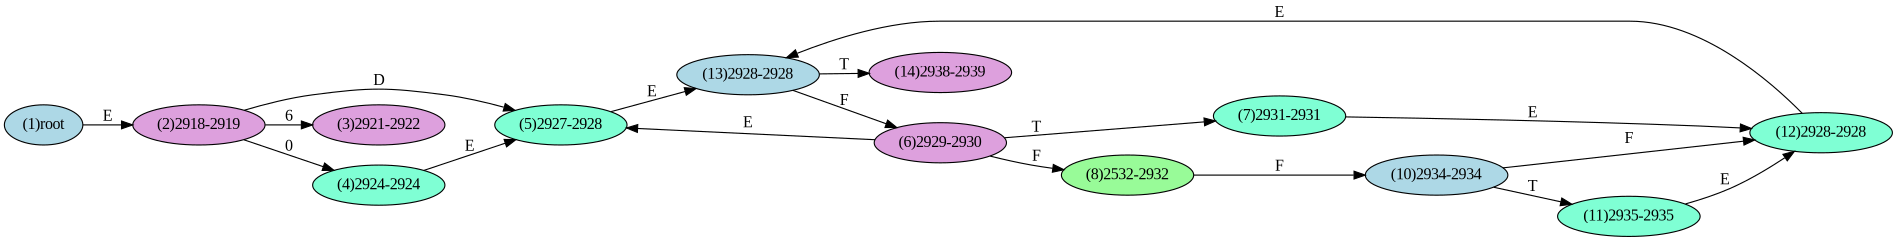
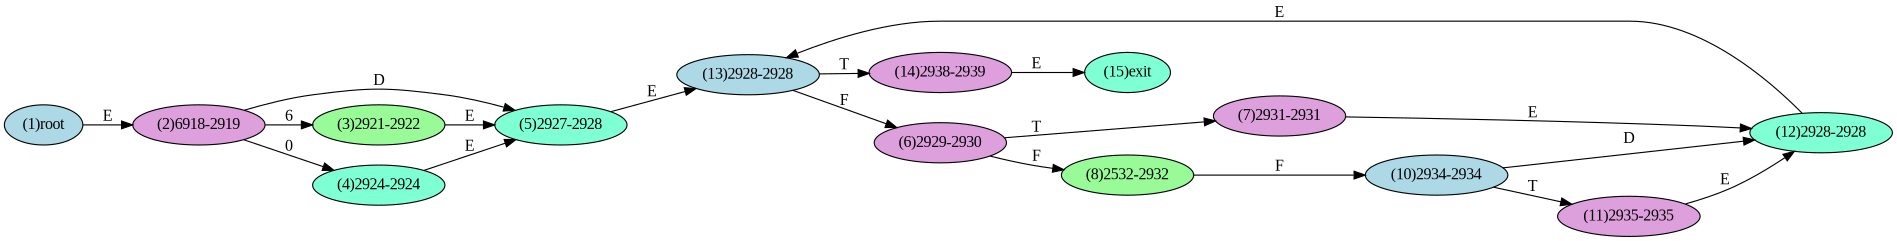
node "(15)exit": added
node "(7)2931-2931": fillcolor aquamarine -> plum
node "(2)2918-2919": label "(2)2918-2919" -> "(2)6918-2919"
node "(3)2921-2922": fillcolor plum -> palegreen
edge "(6)2929-2930" -> "(5)2927-2928": now "(3)2921-2922" -> "(5)2927-2928"
edge "(10)2934-2934" -> "(12)2928-2928": label "F" -> "D"
node "(11)2935-2935": fillcolor aquamarine -> plum
